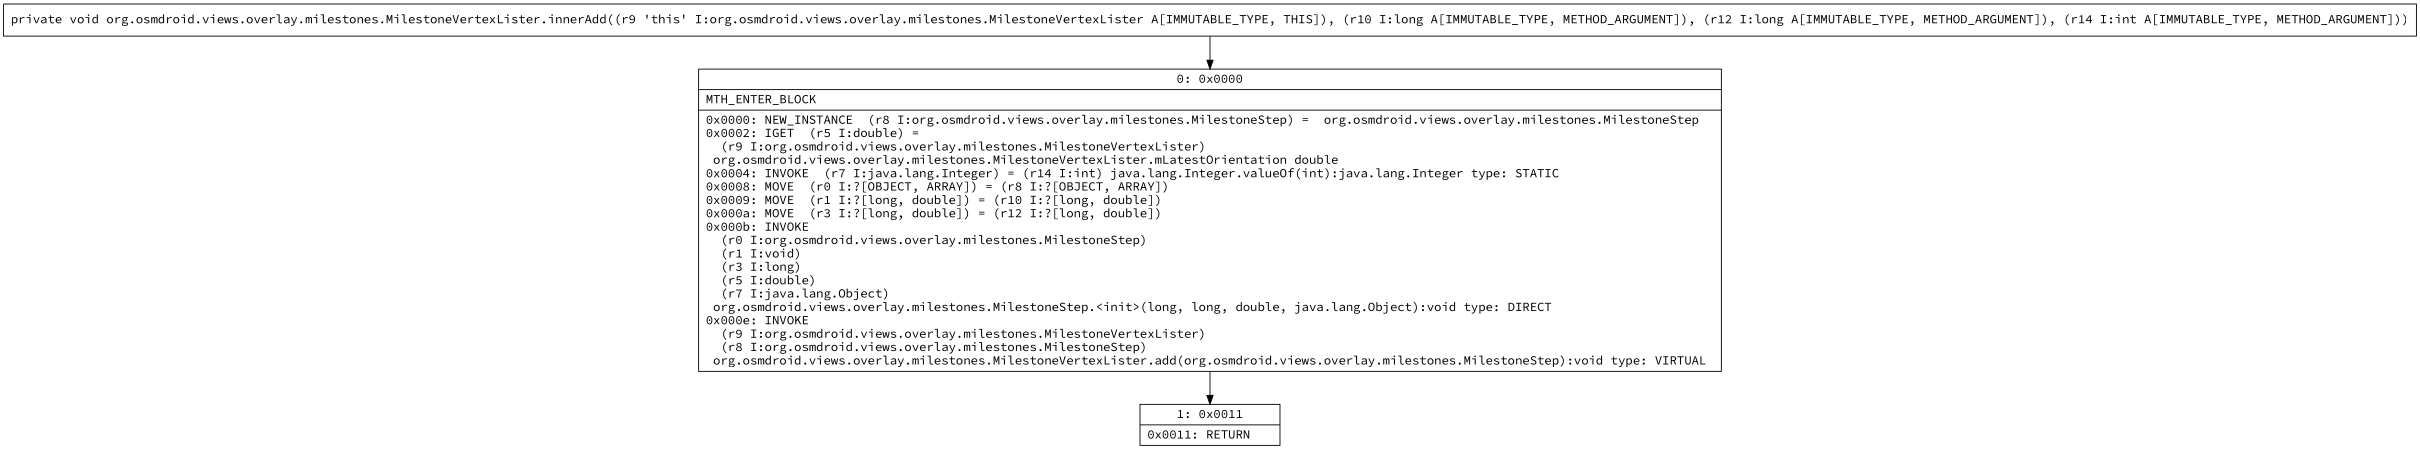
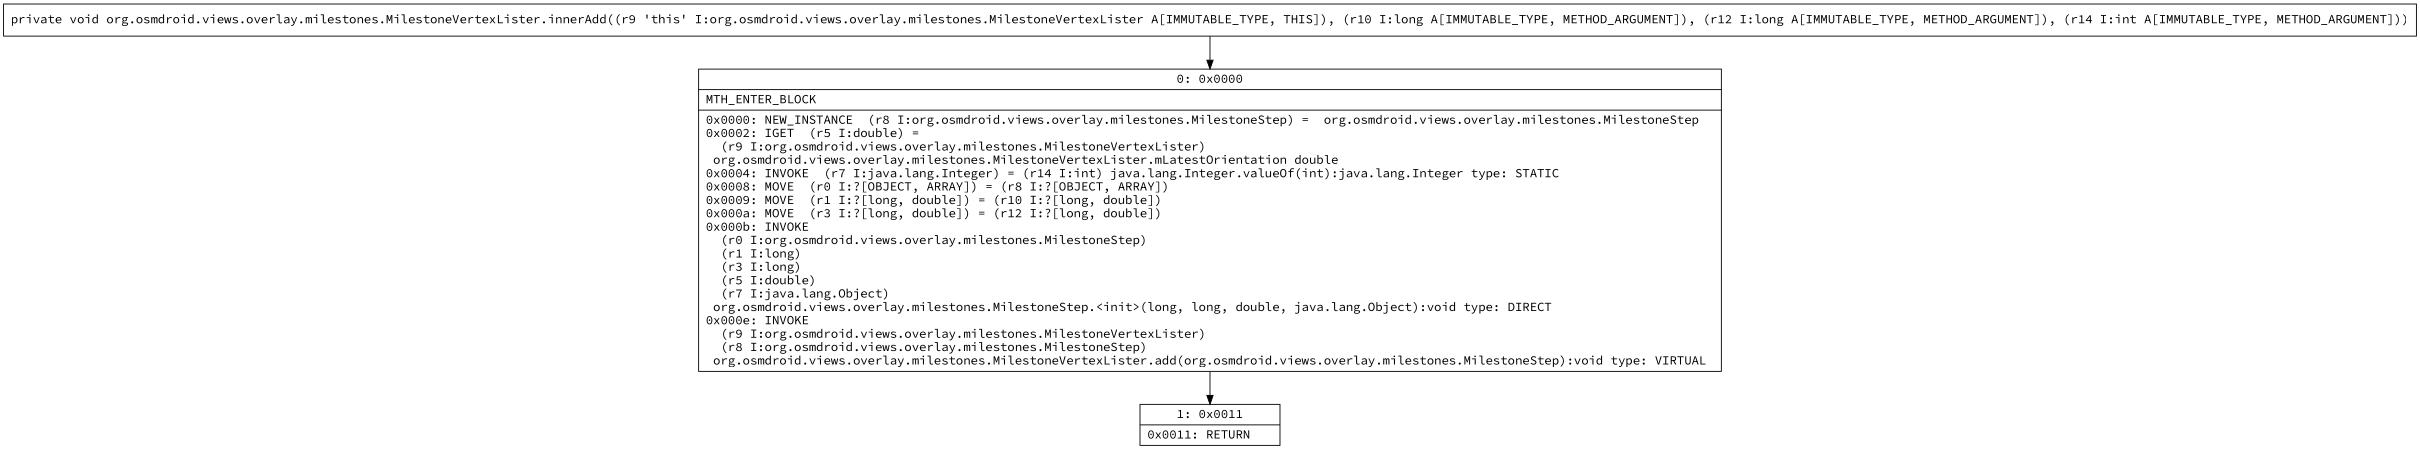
node "0: 0x0000": text "(r1 I:void)" -> "(r1 I:long)"
